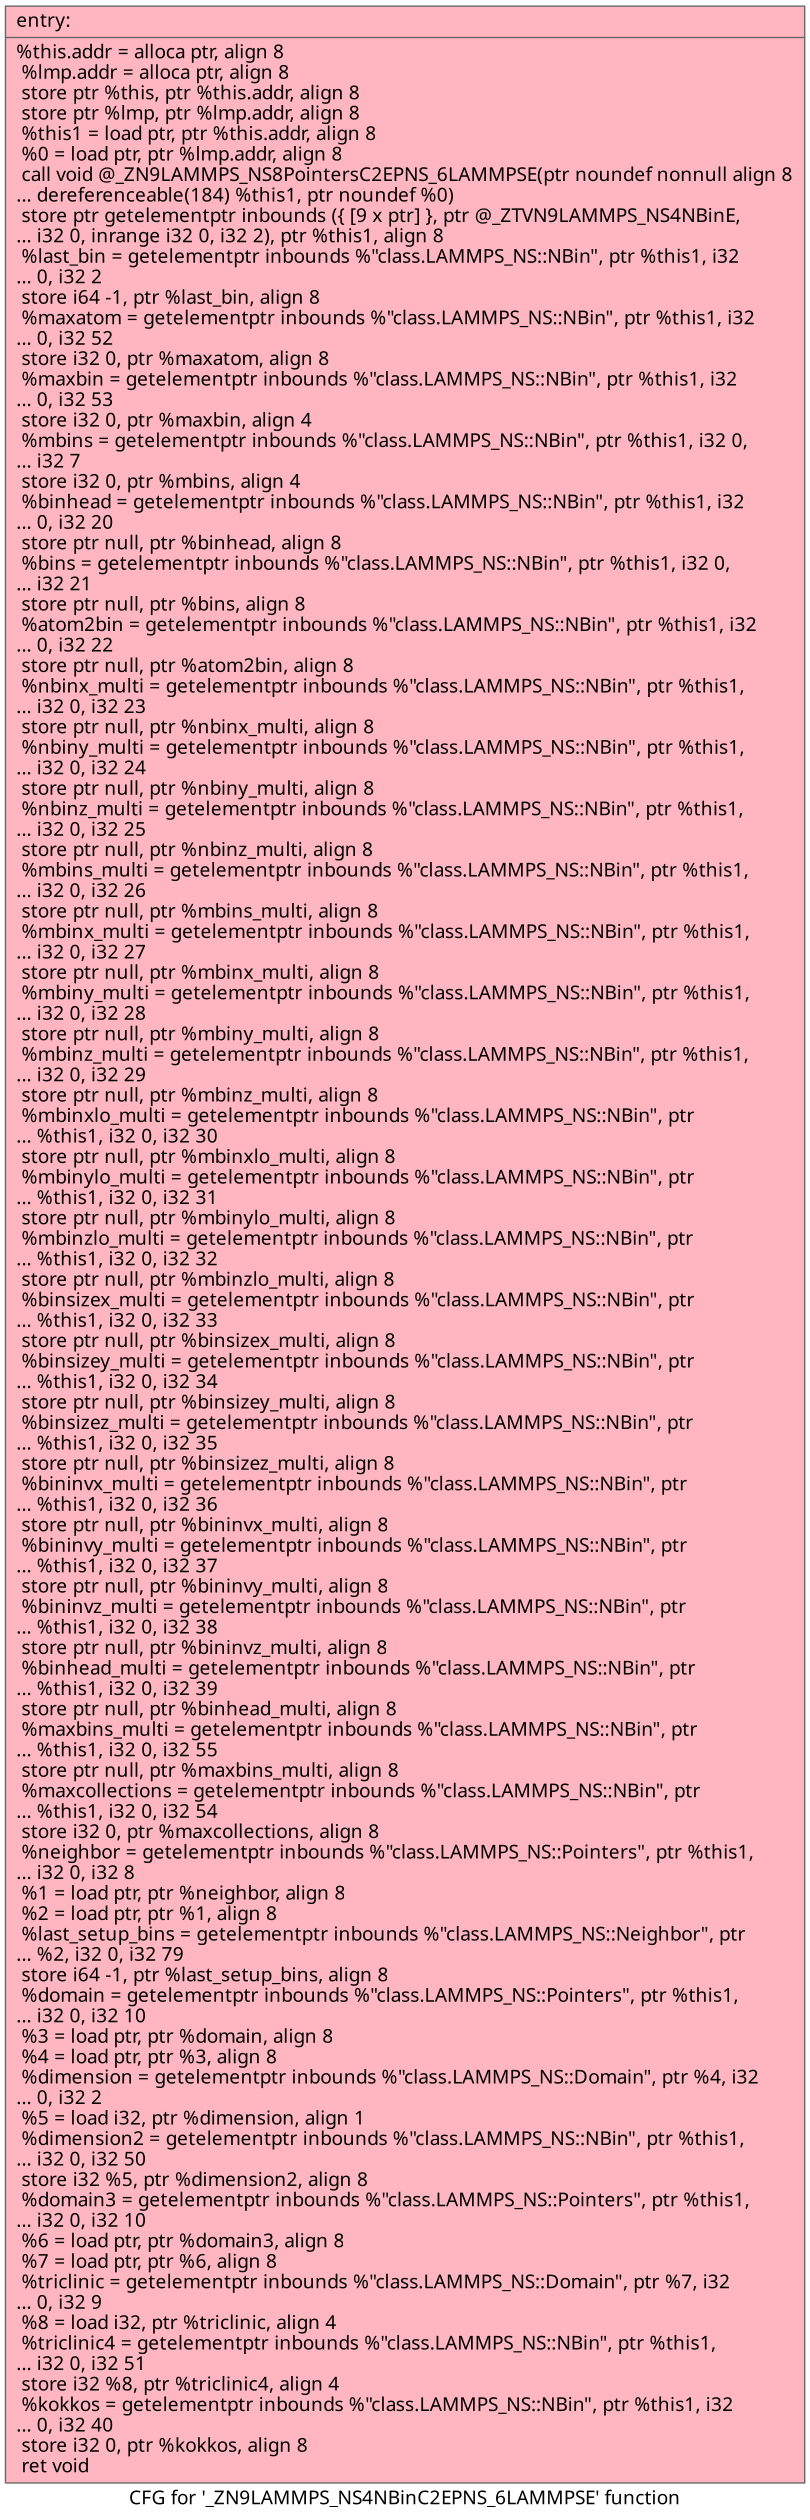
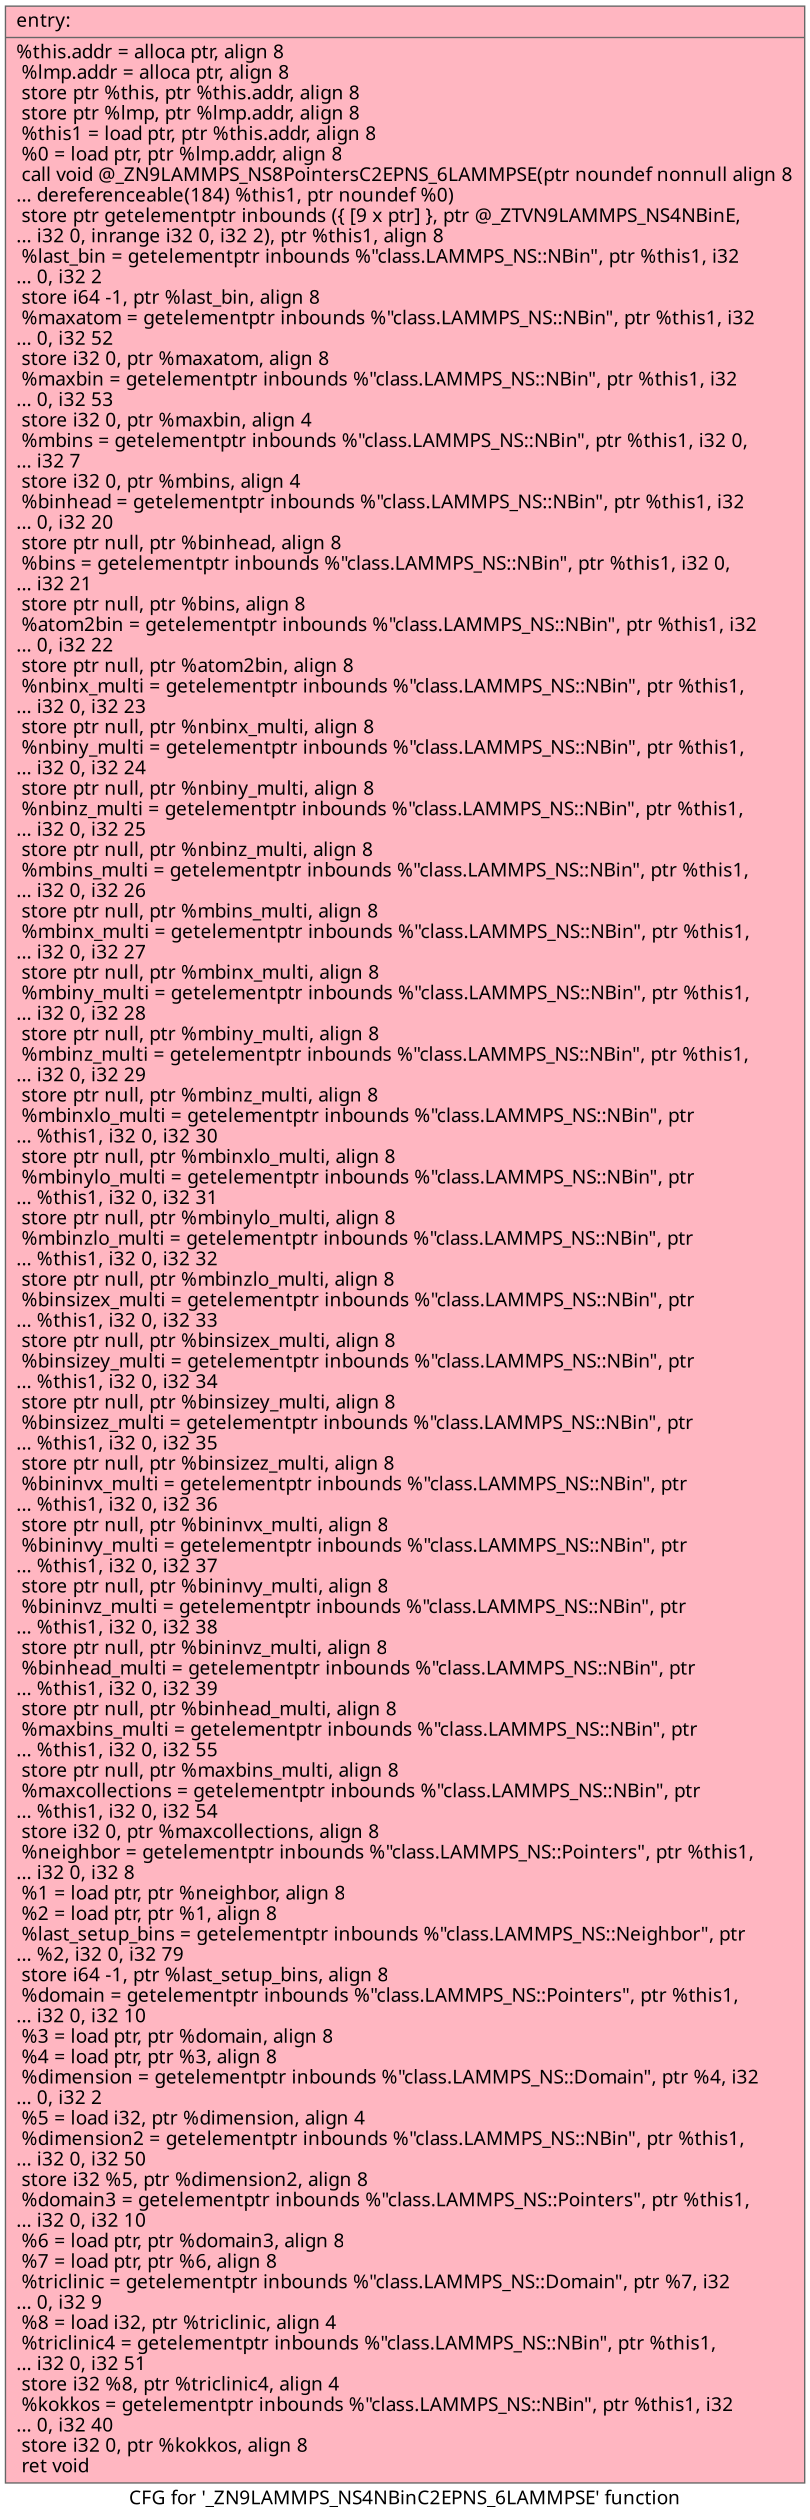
node "entry:": text "%5 = load i32, ptr %dimension, align 1" -> "%5 = load i32, ptr %dimension, align 4"
